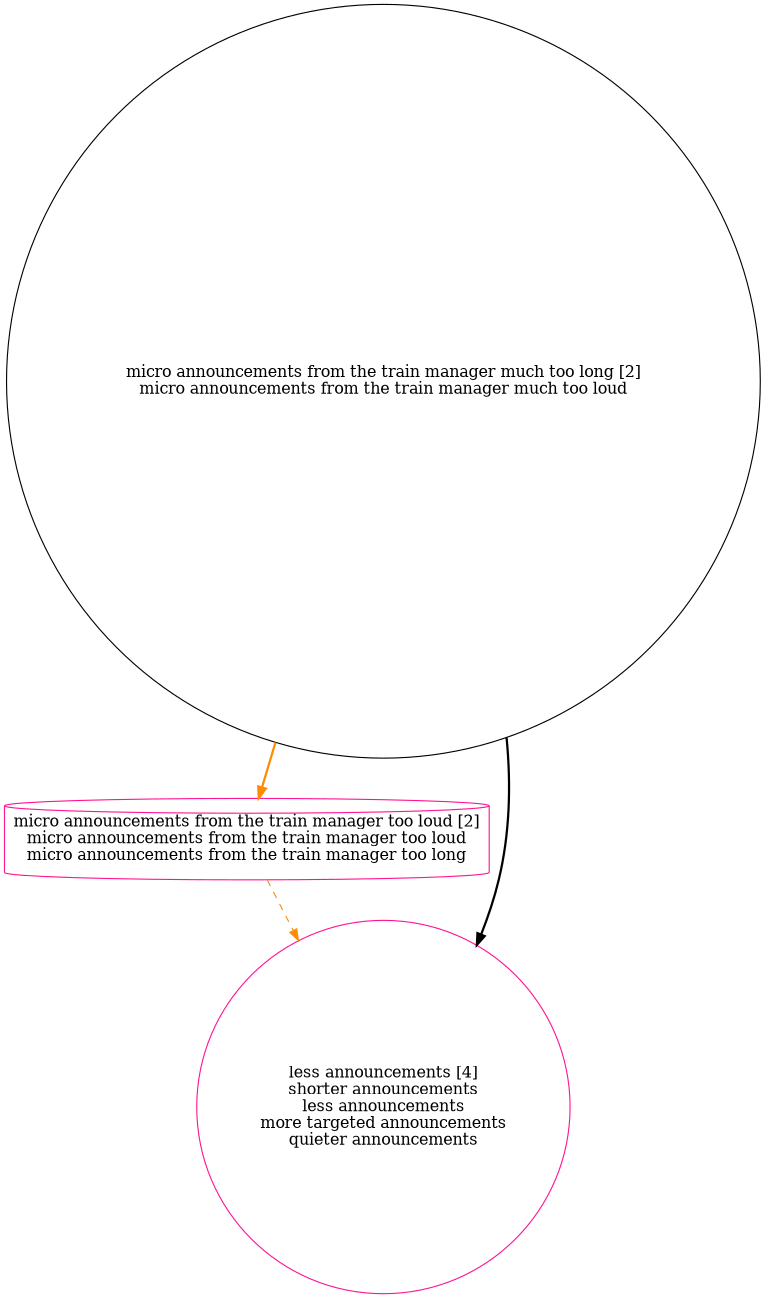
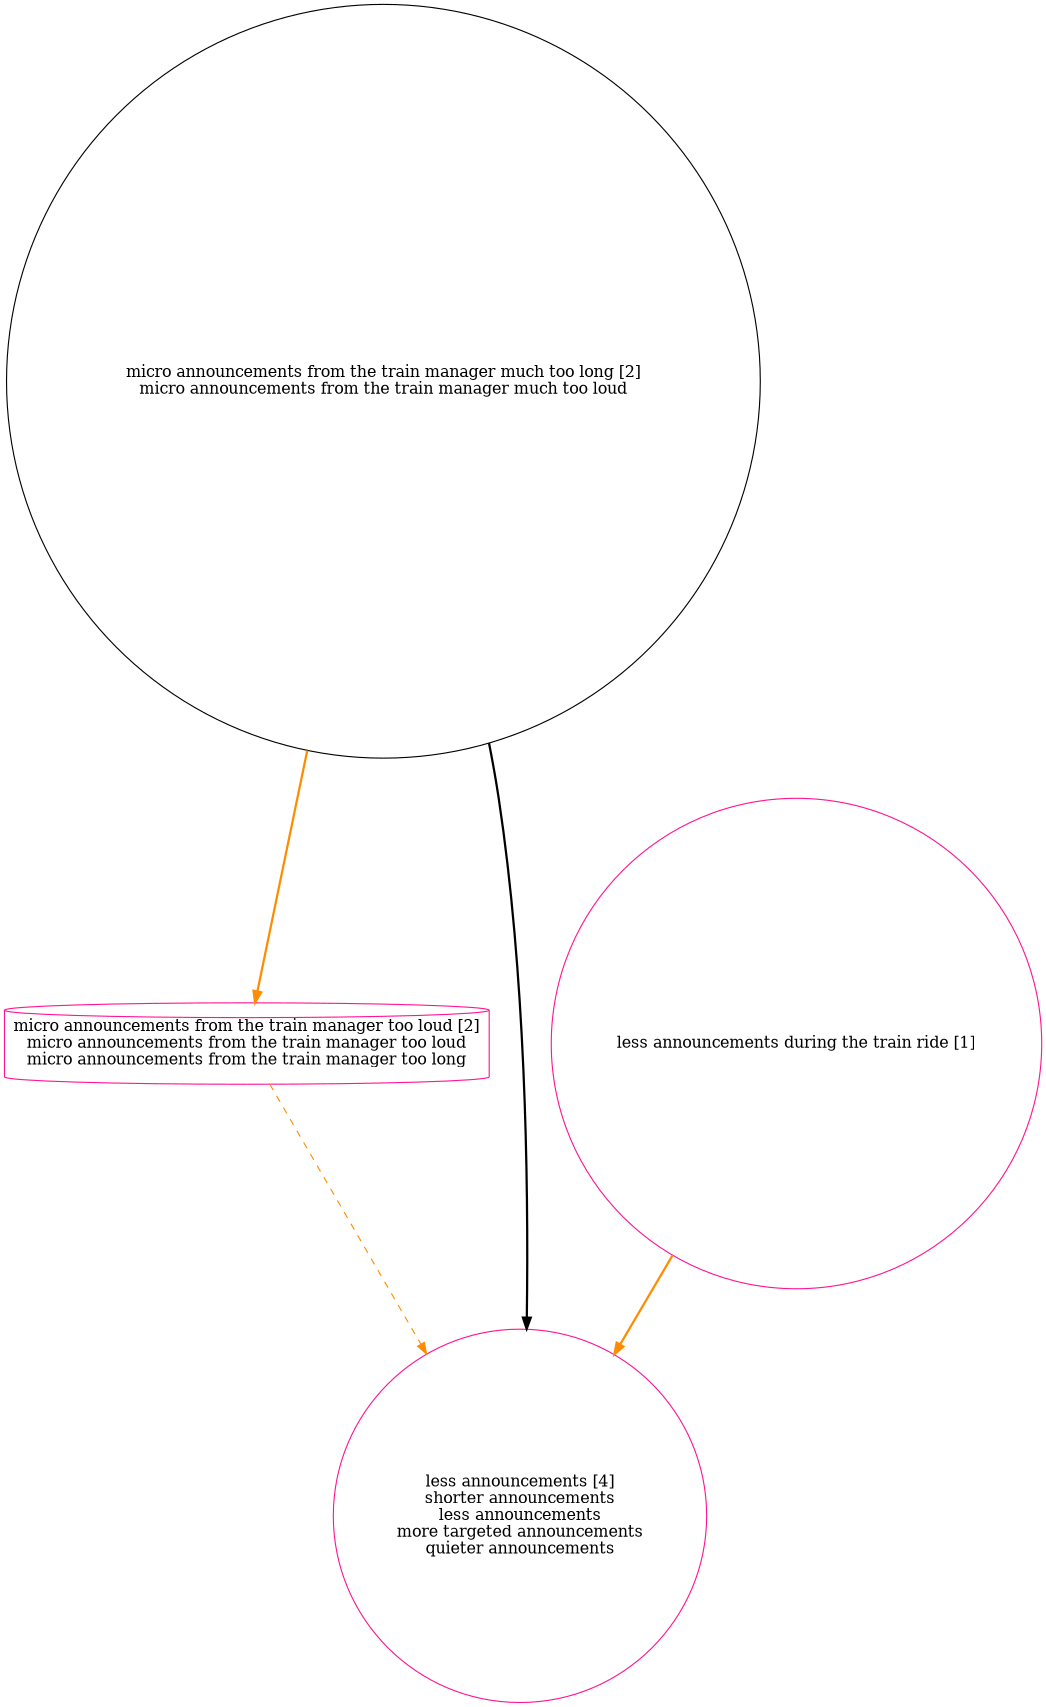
node "less announcements during the train ride [1]": added
